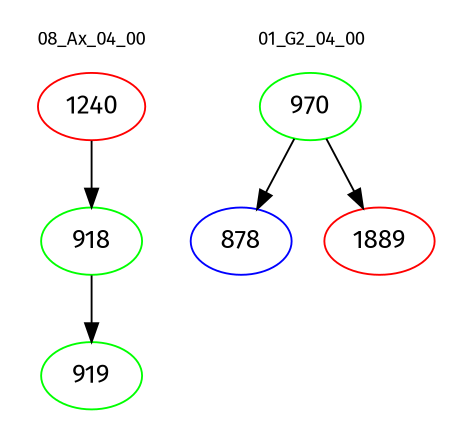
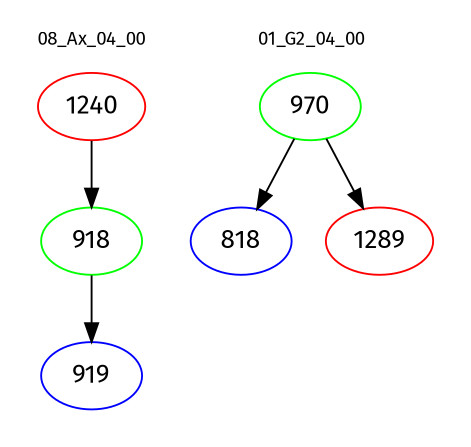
node "878": label "878" -> "818"
node "1889": label "1889" -> "1289"
node "919": color green -> blue
